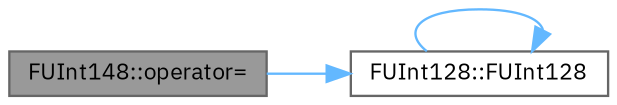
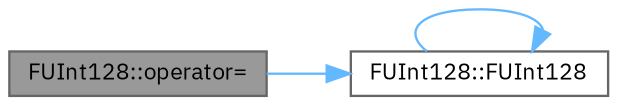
node "FUInt148::operator=": label "FUInt148::operator=" -> "FUInt128::operator="
